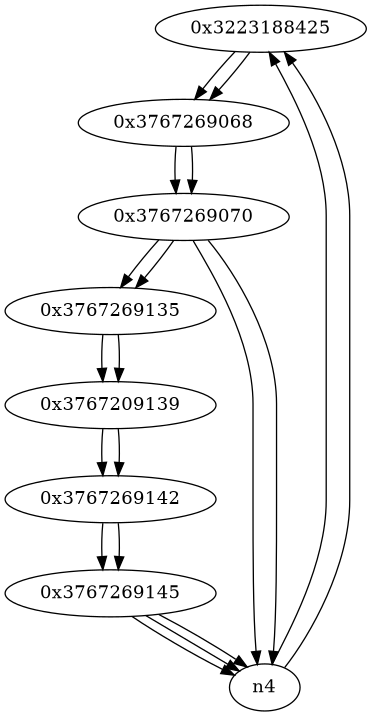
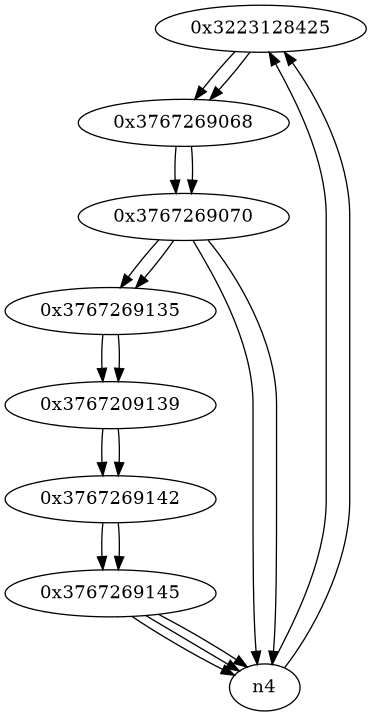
node "0x3223188425": label "0x3223188425" -> "0x3223128425"
